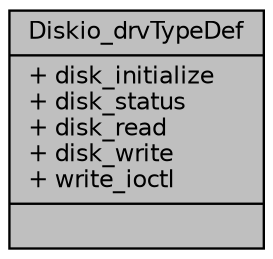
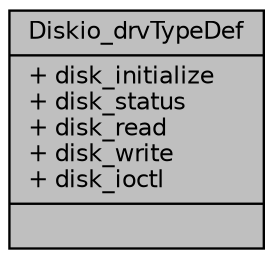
node "Diskio_drvTypeDef": text "+ write_ioctl" -> "+ disk_ioctl"
